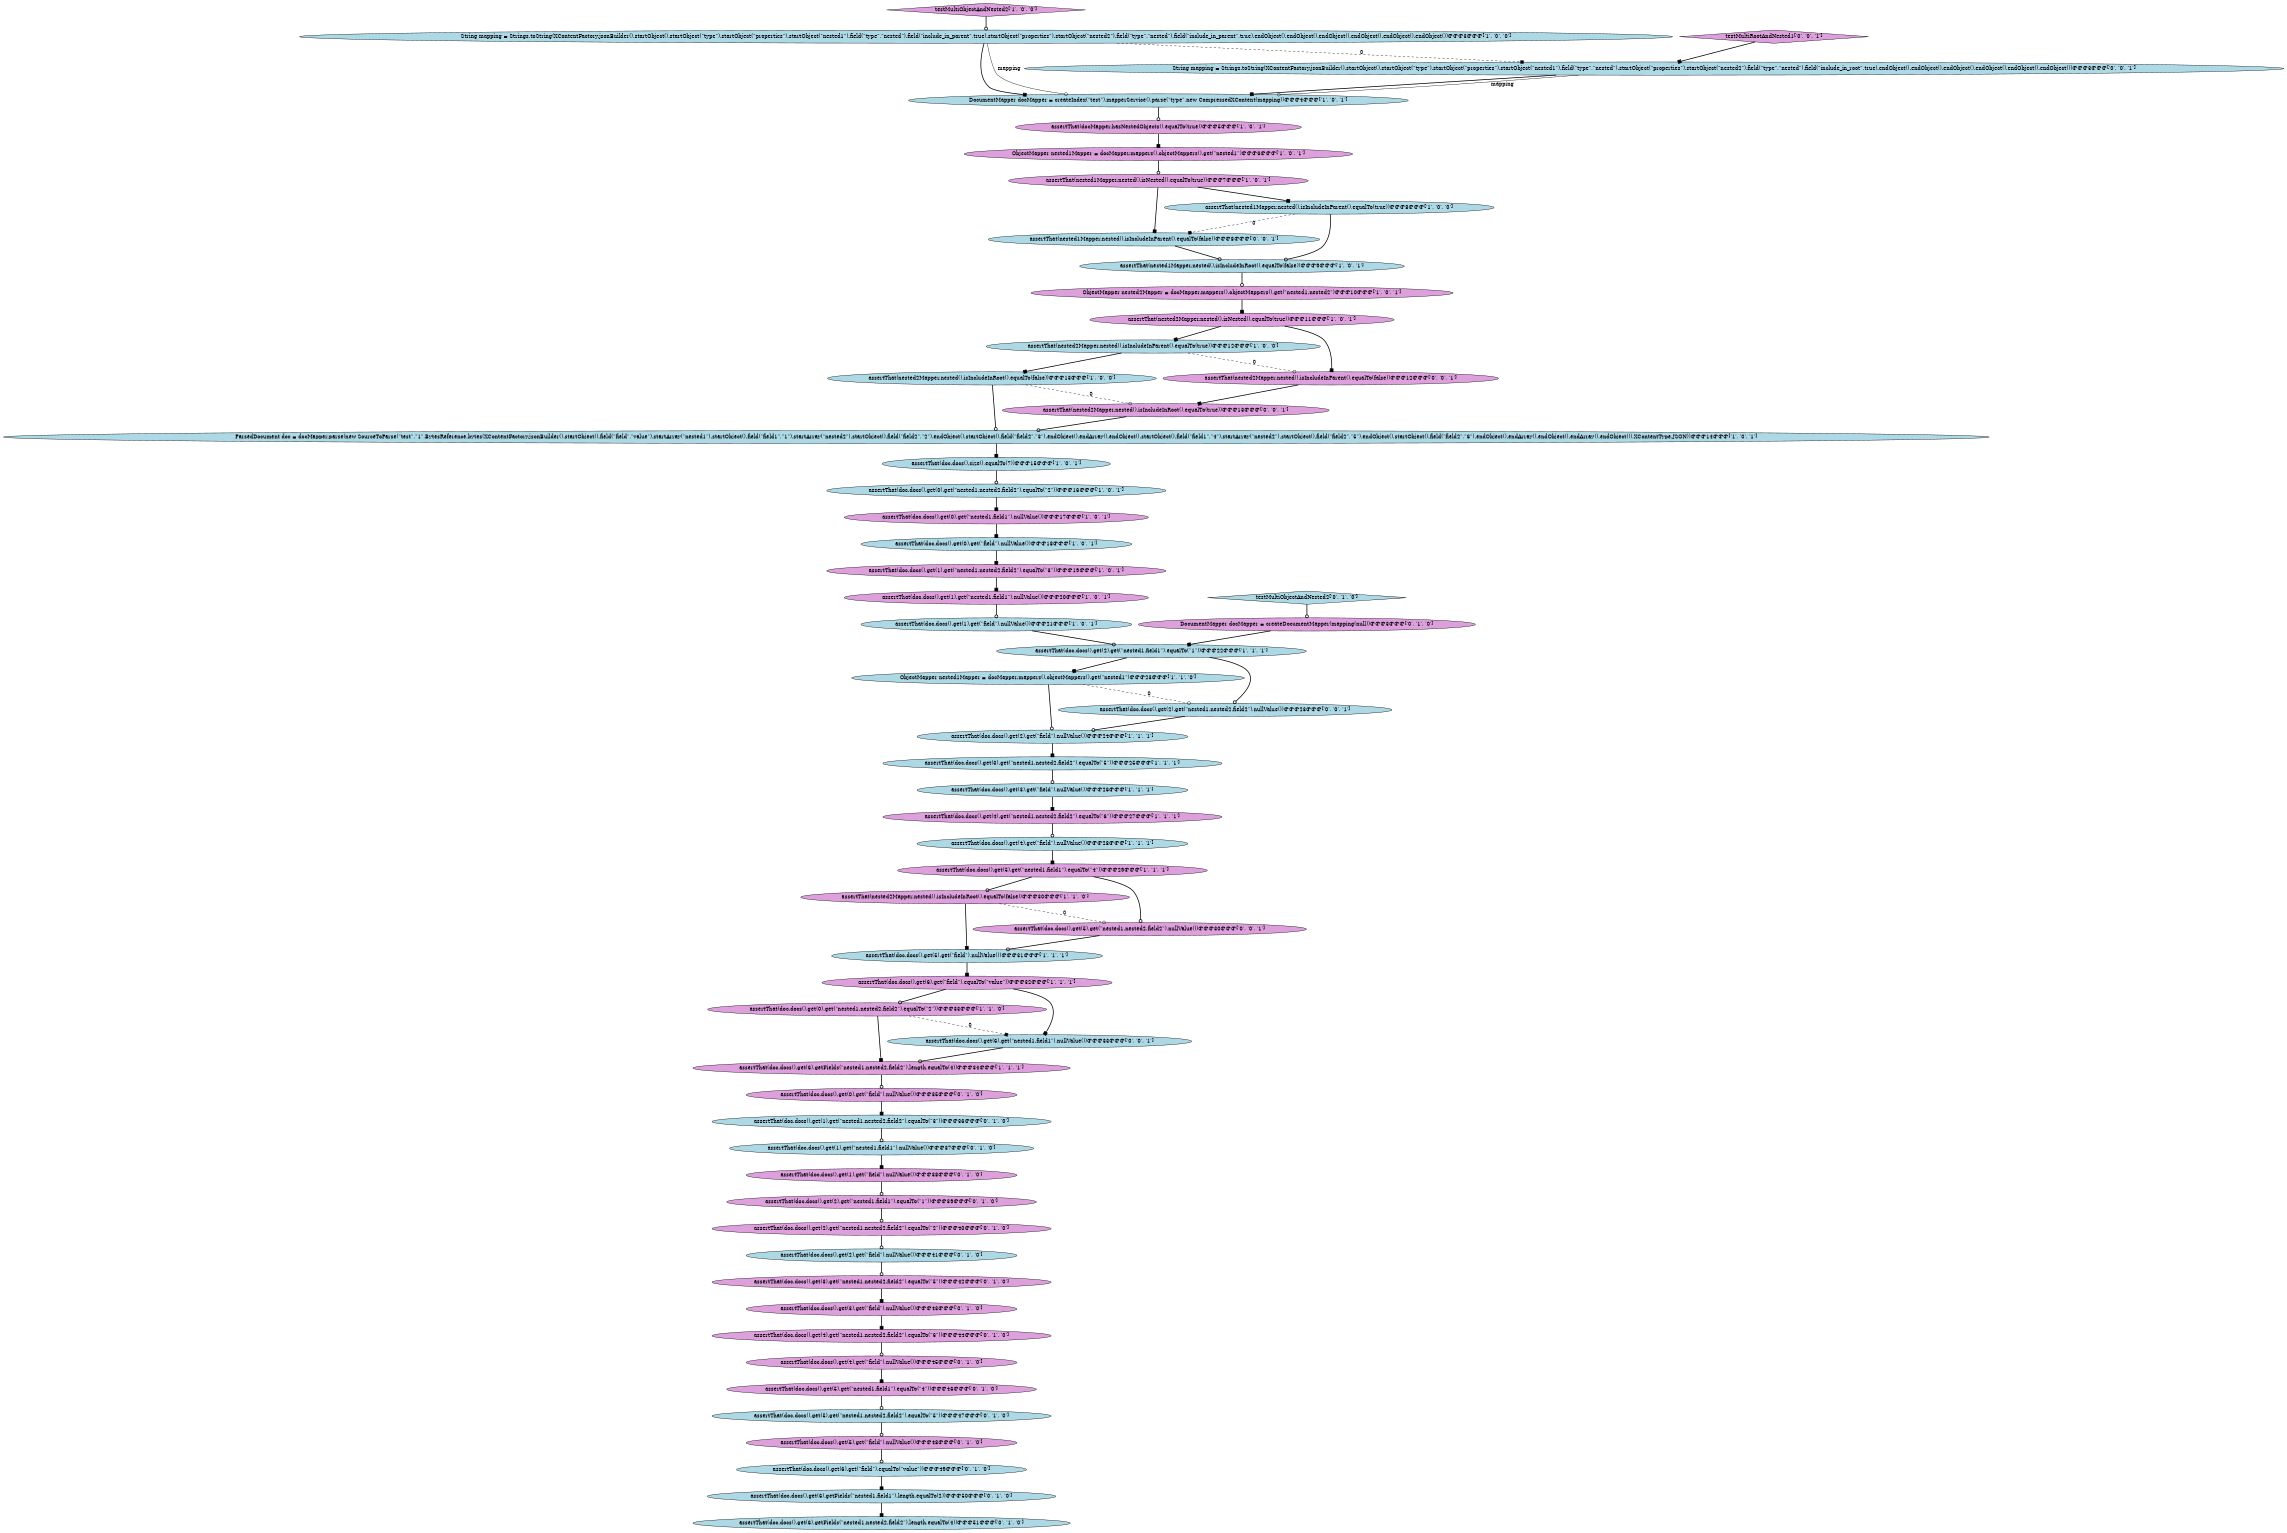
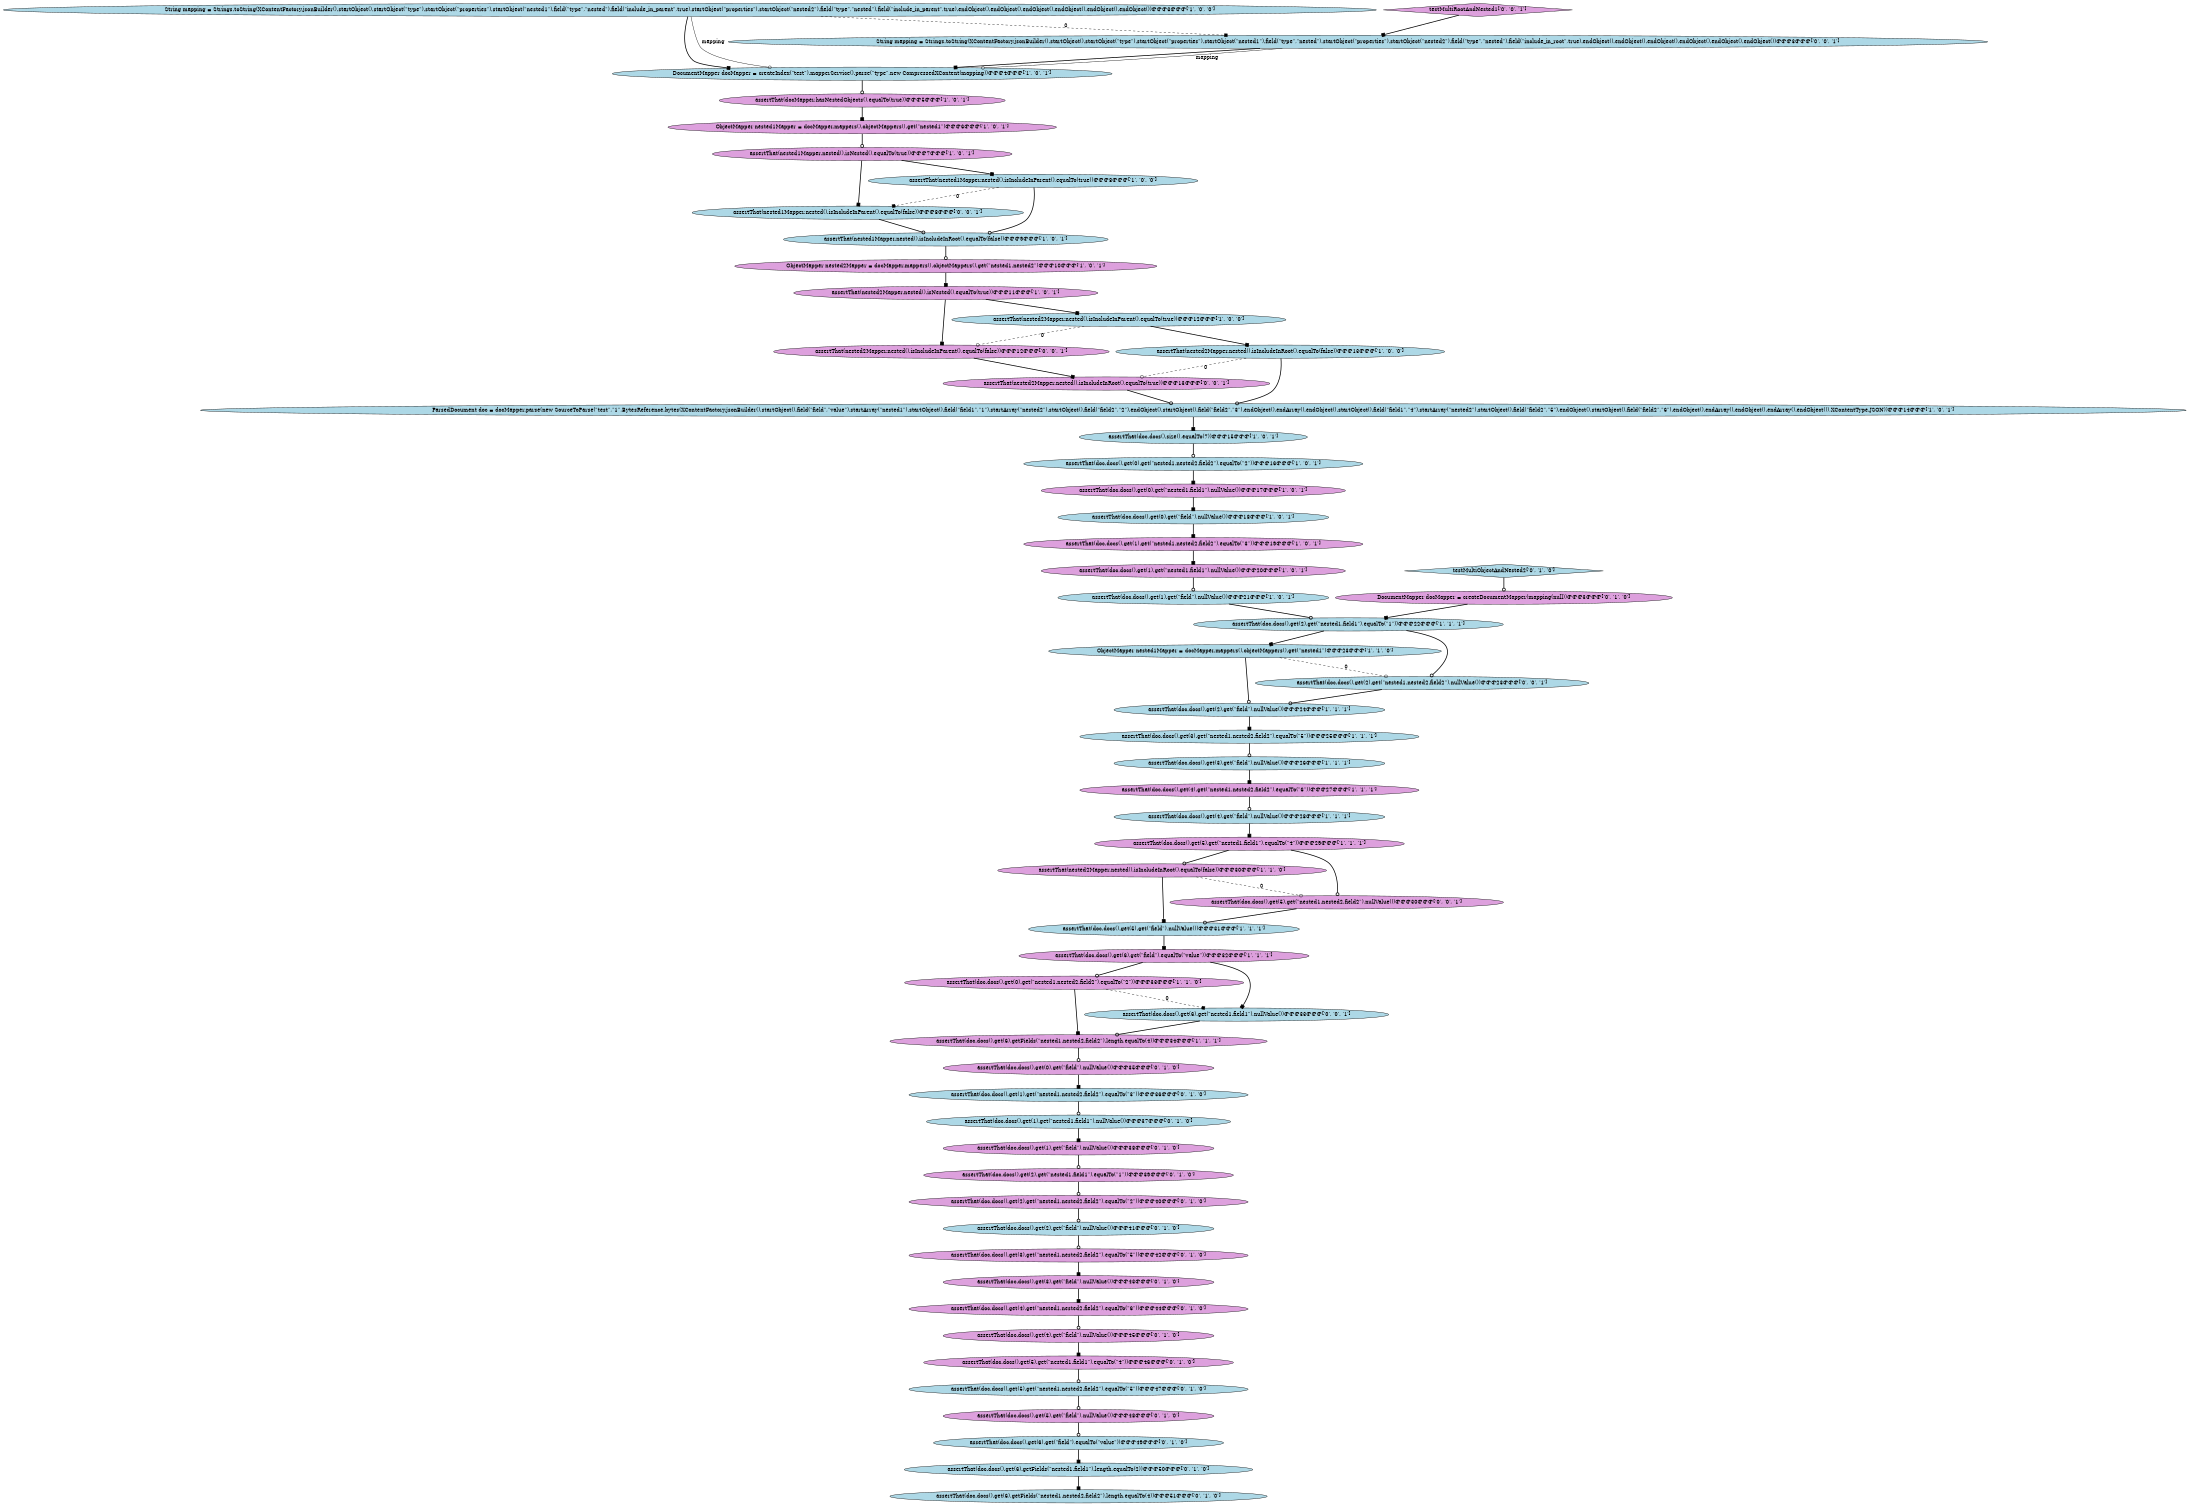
node "testMultiObjectAndNested2['1', '0', '0']": removed
